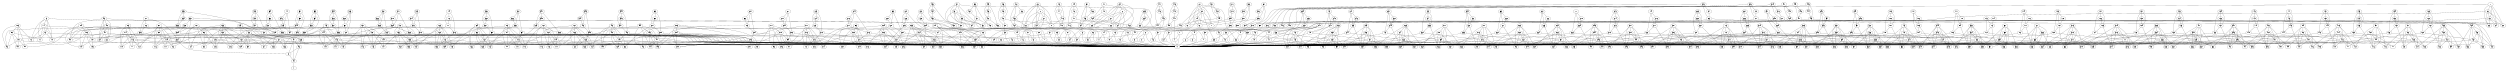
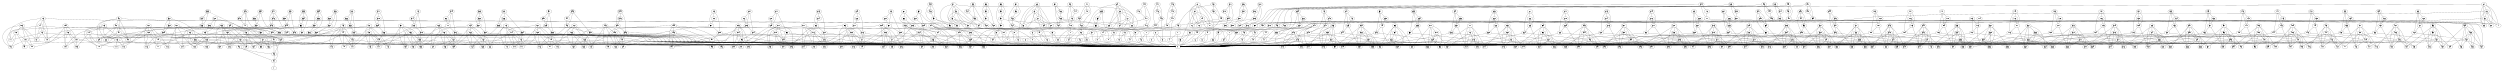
node "261": removed
